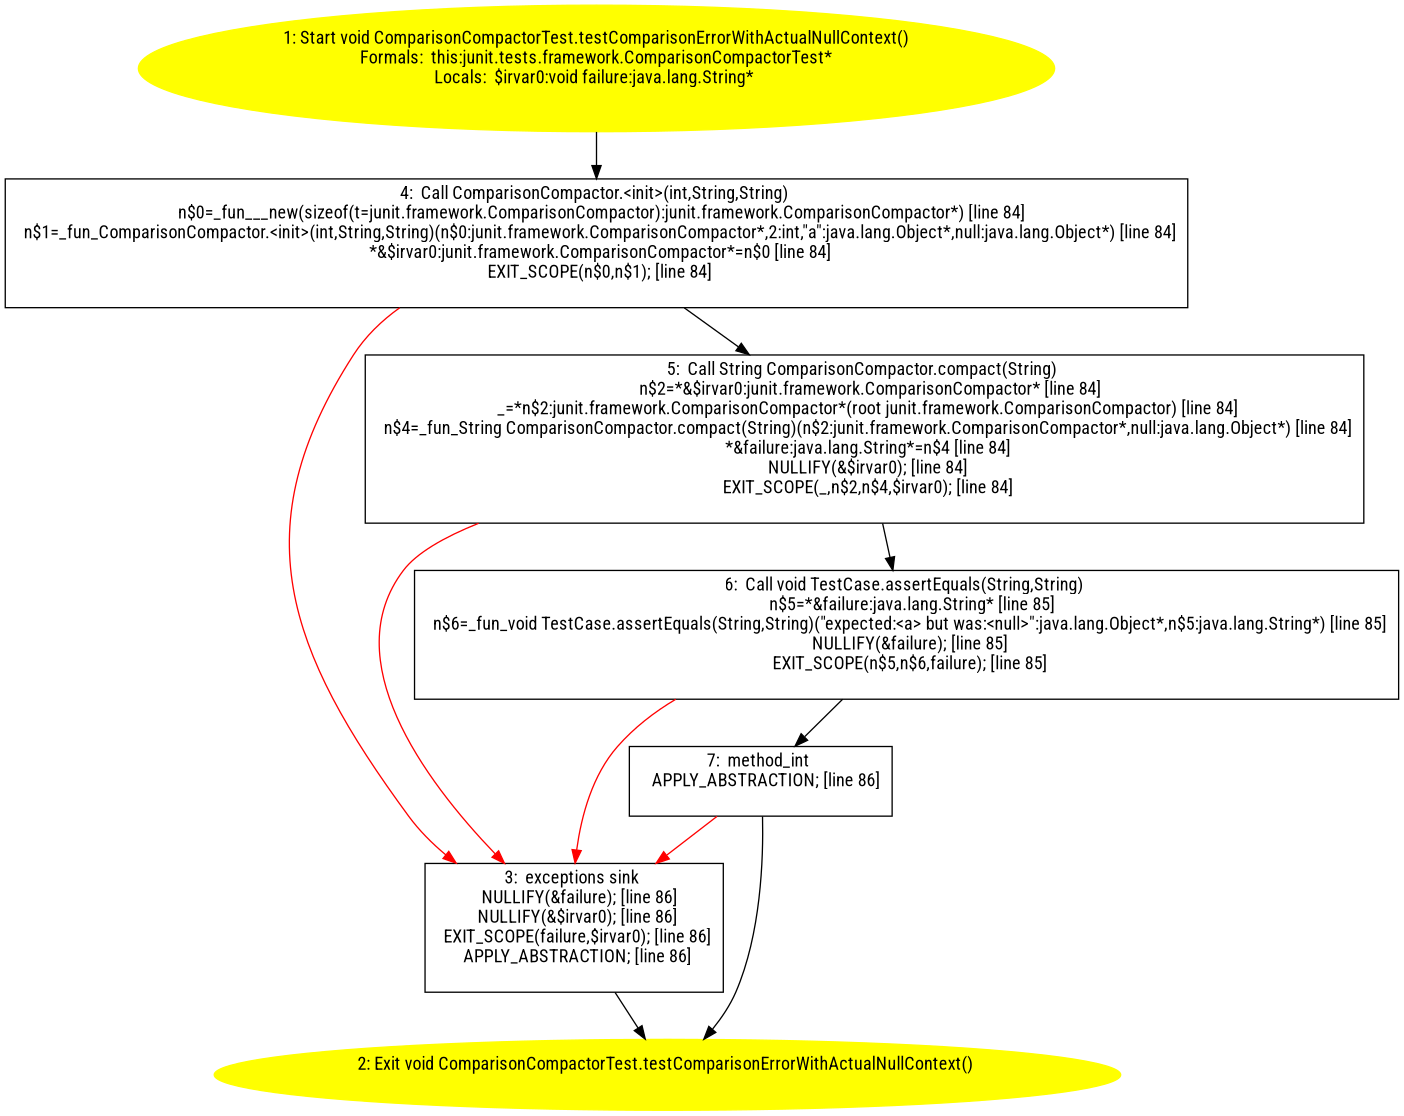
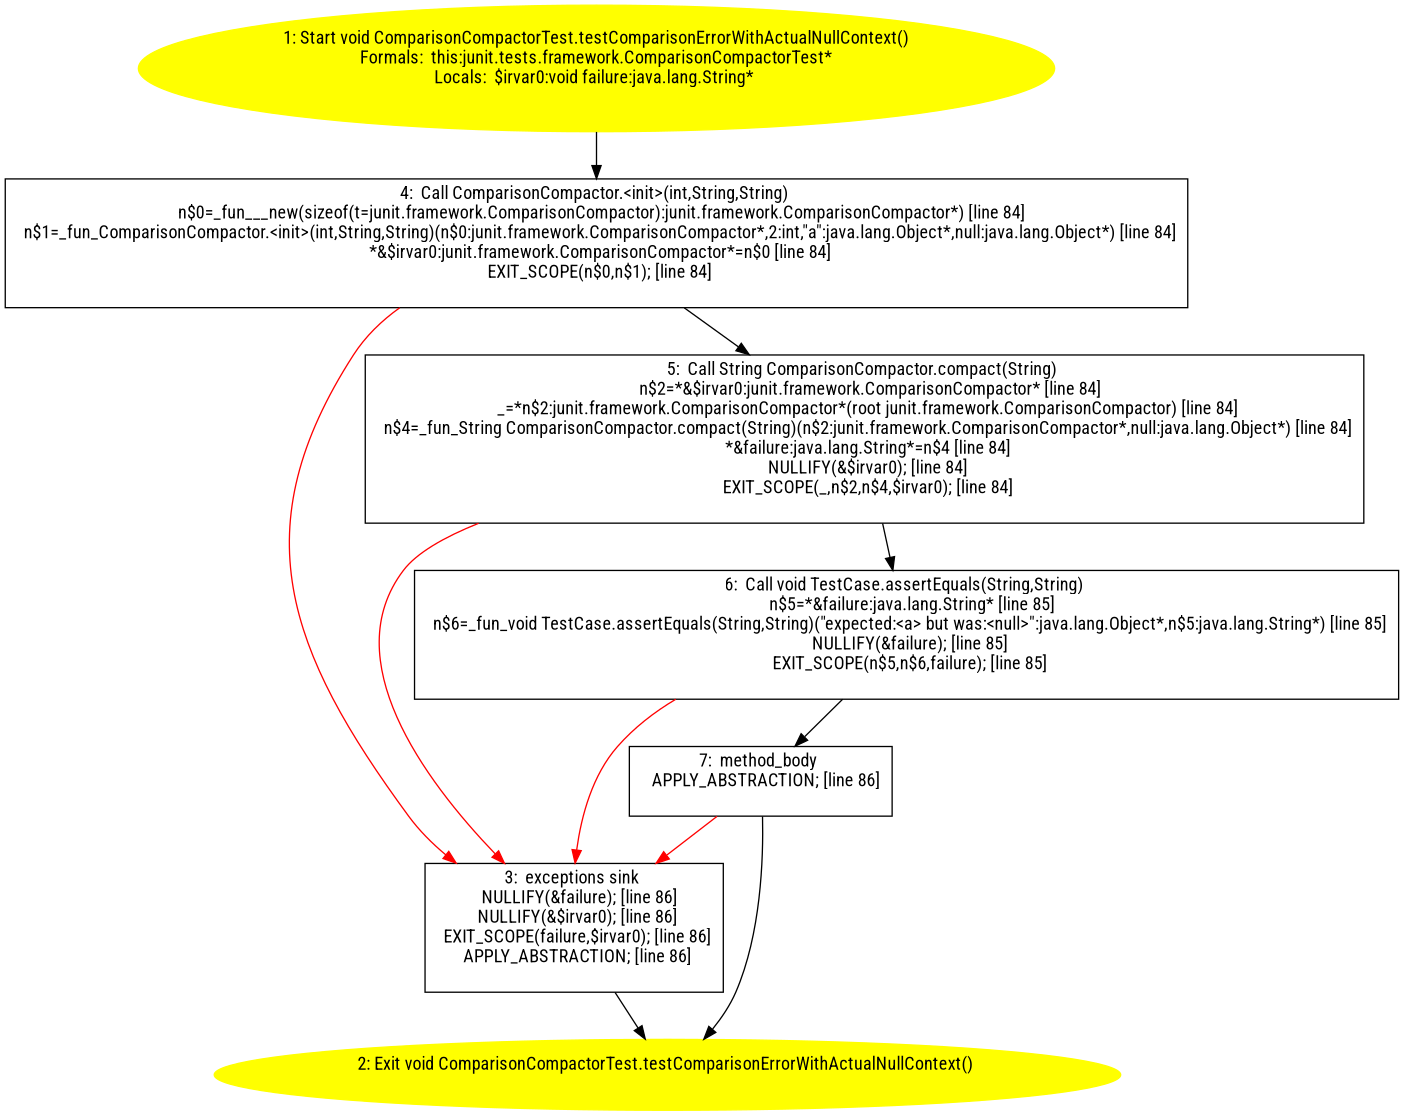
node "7:  method_int APPLY_ABSTRACTION; [line 86]": label "7:  method_int APPLY_ABSTRACTION; [line 86]" -> "7:  method_body APPLY_ABSTRACTION; [line 86]"
